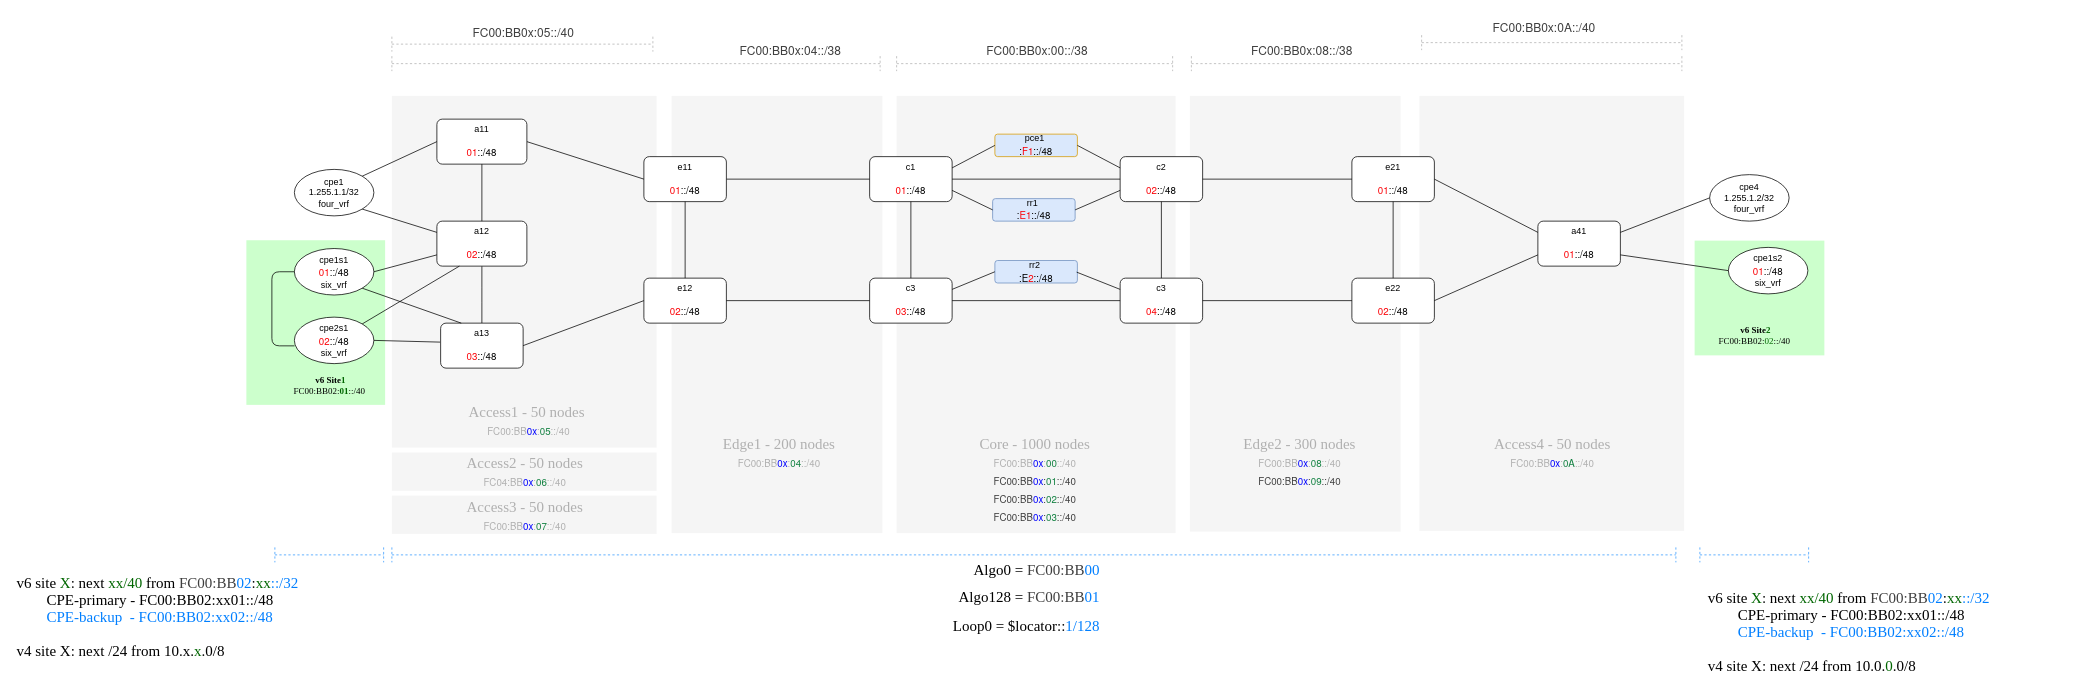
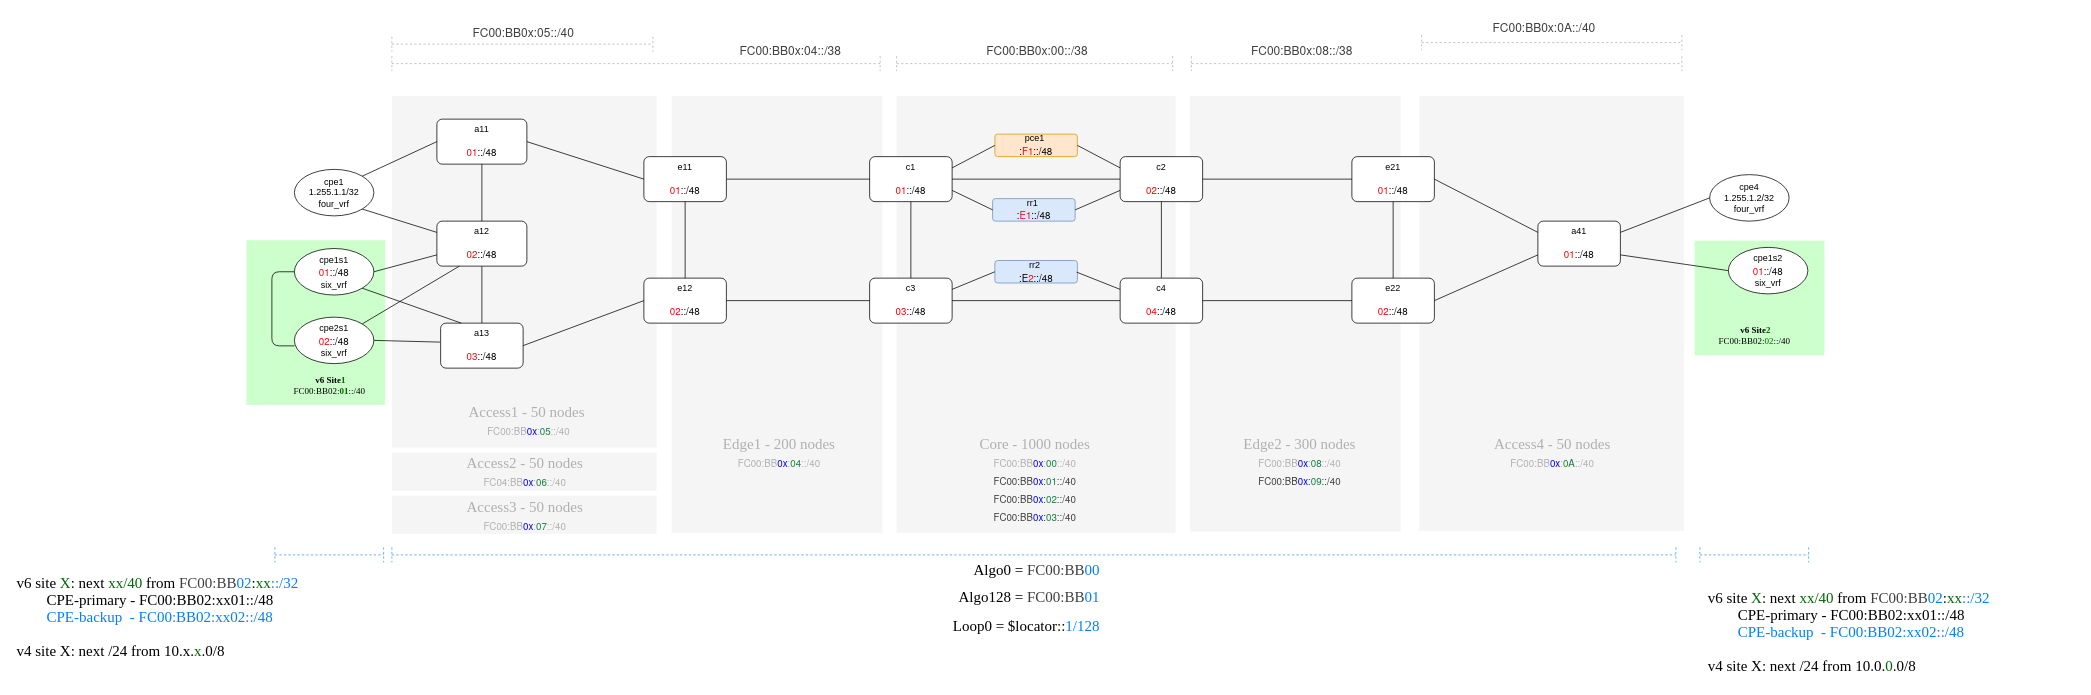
node "pce1 :F1::/48": fillcolor #dae8fc -> #ffe6cc
node "c3 04::/48": label "c3 04::/48" -> "c4 04::/48"
